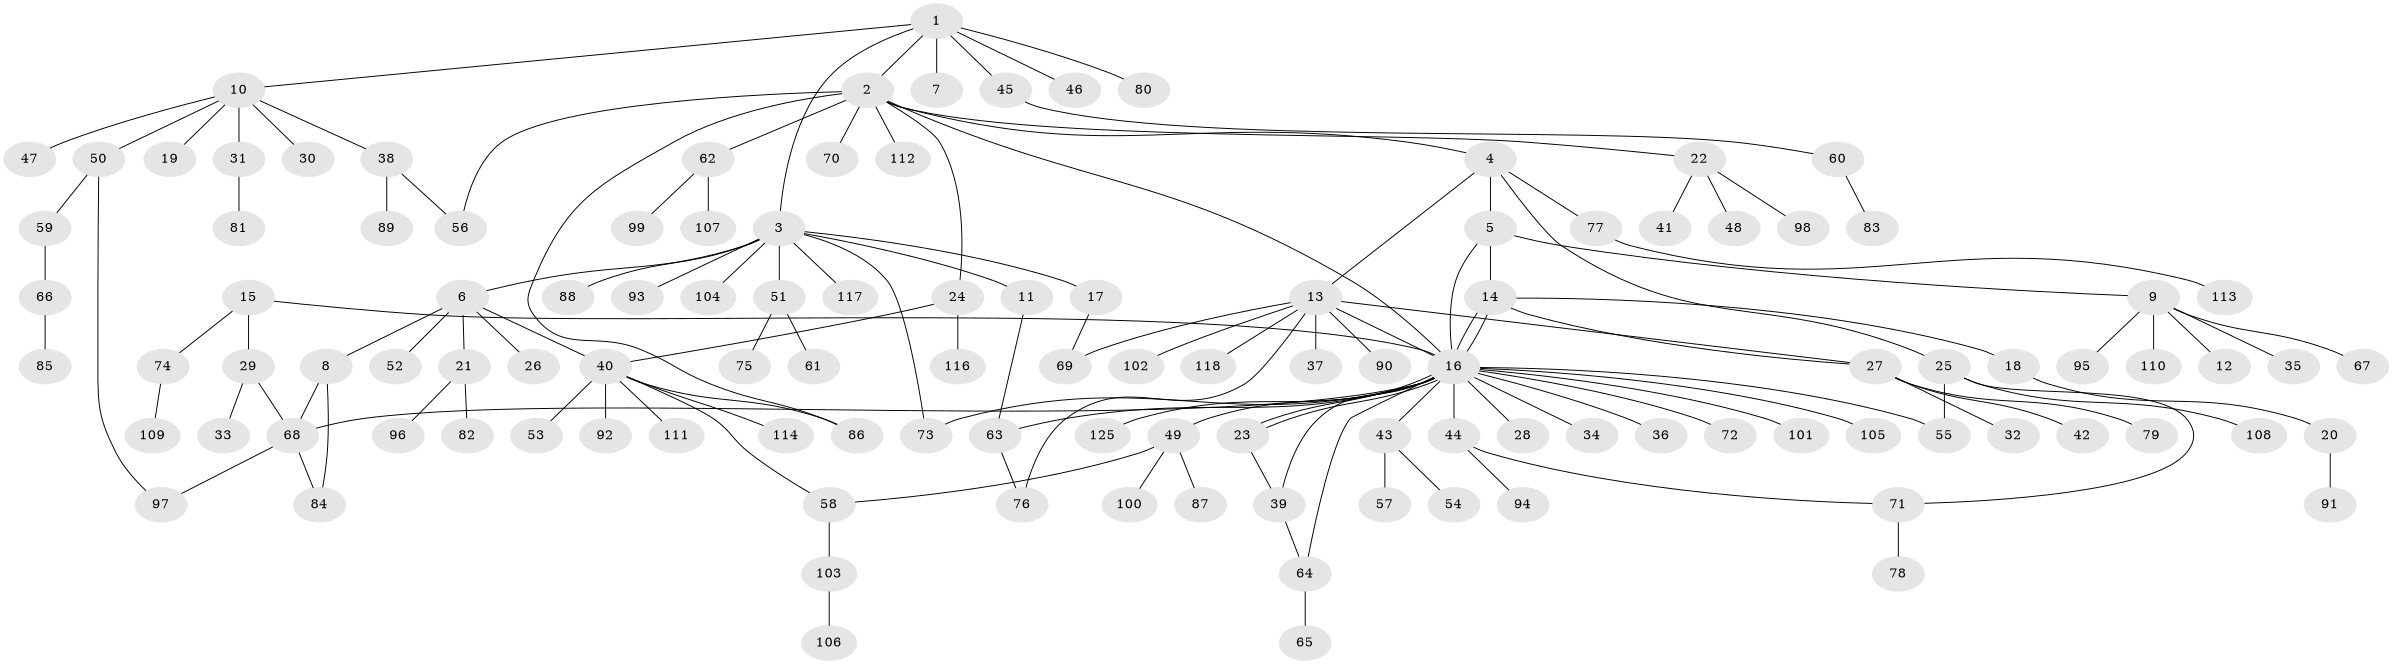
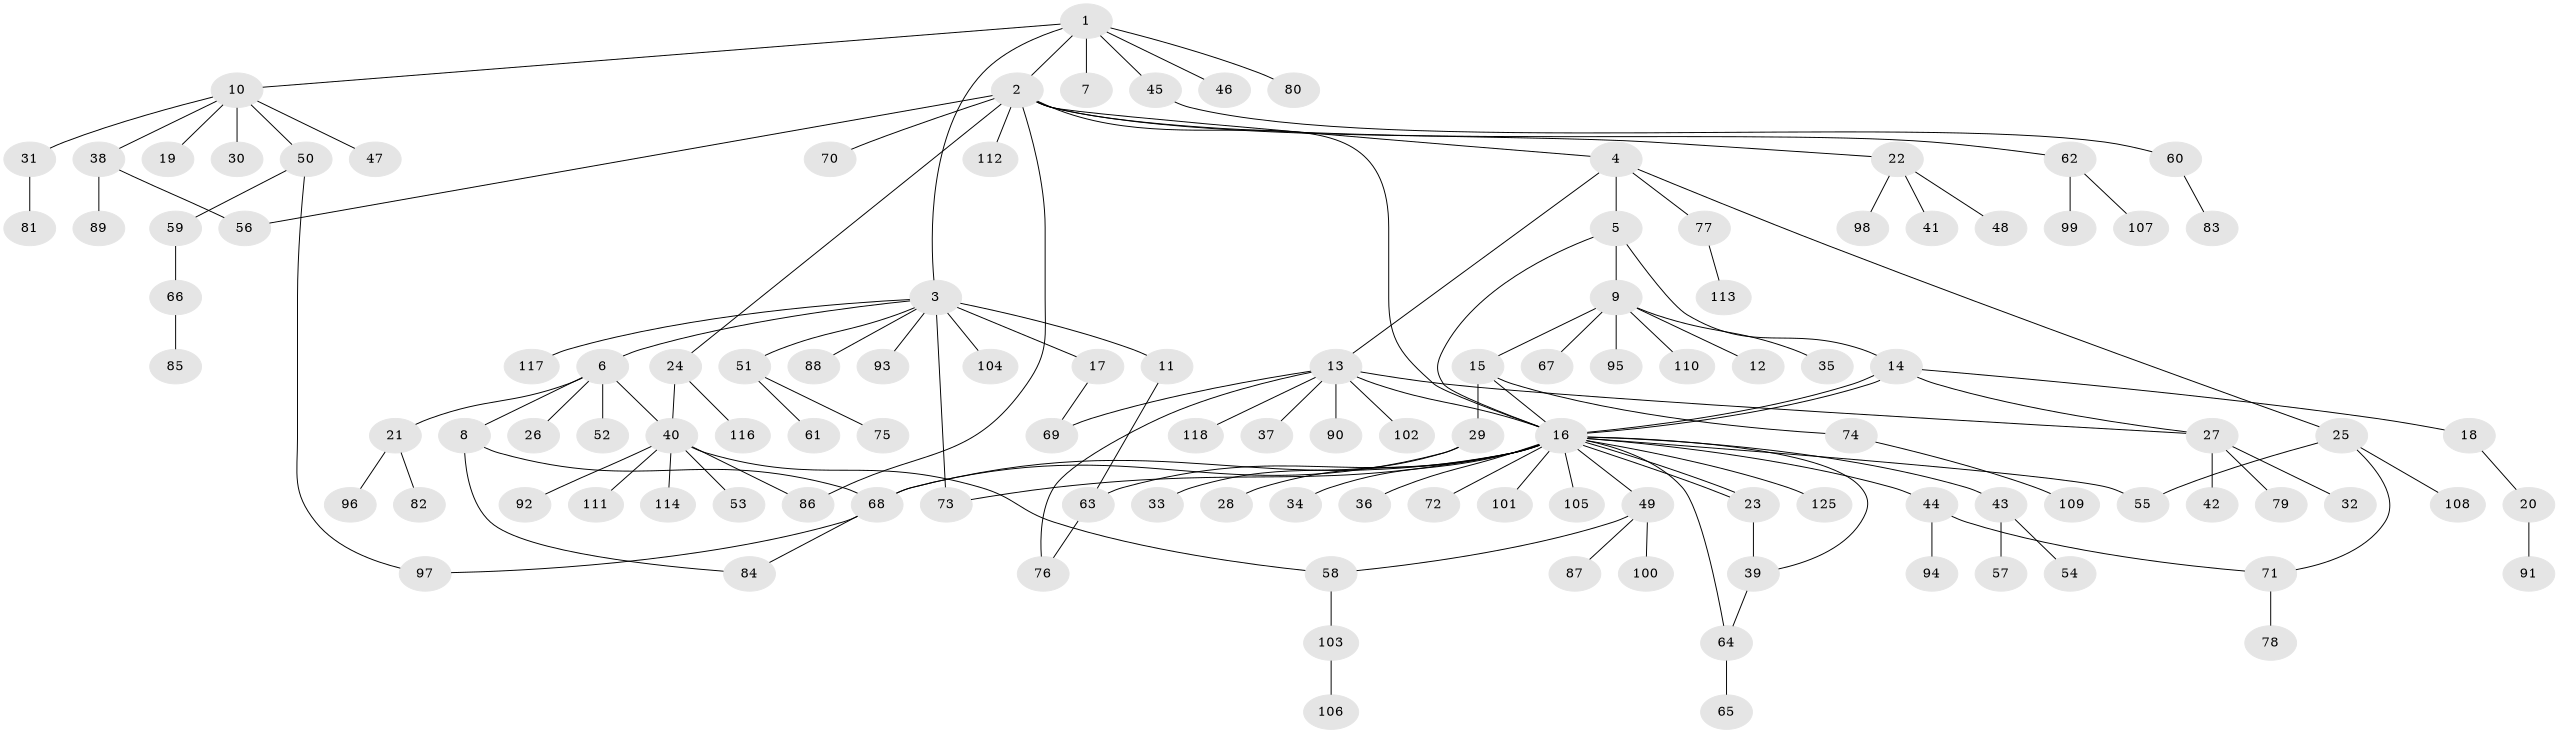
edge "9" -- "15": added
